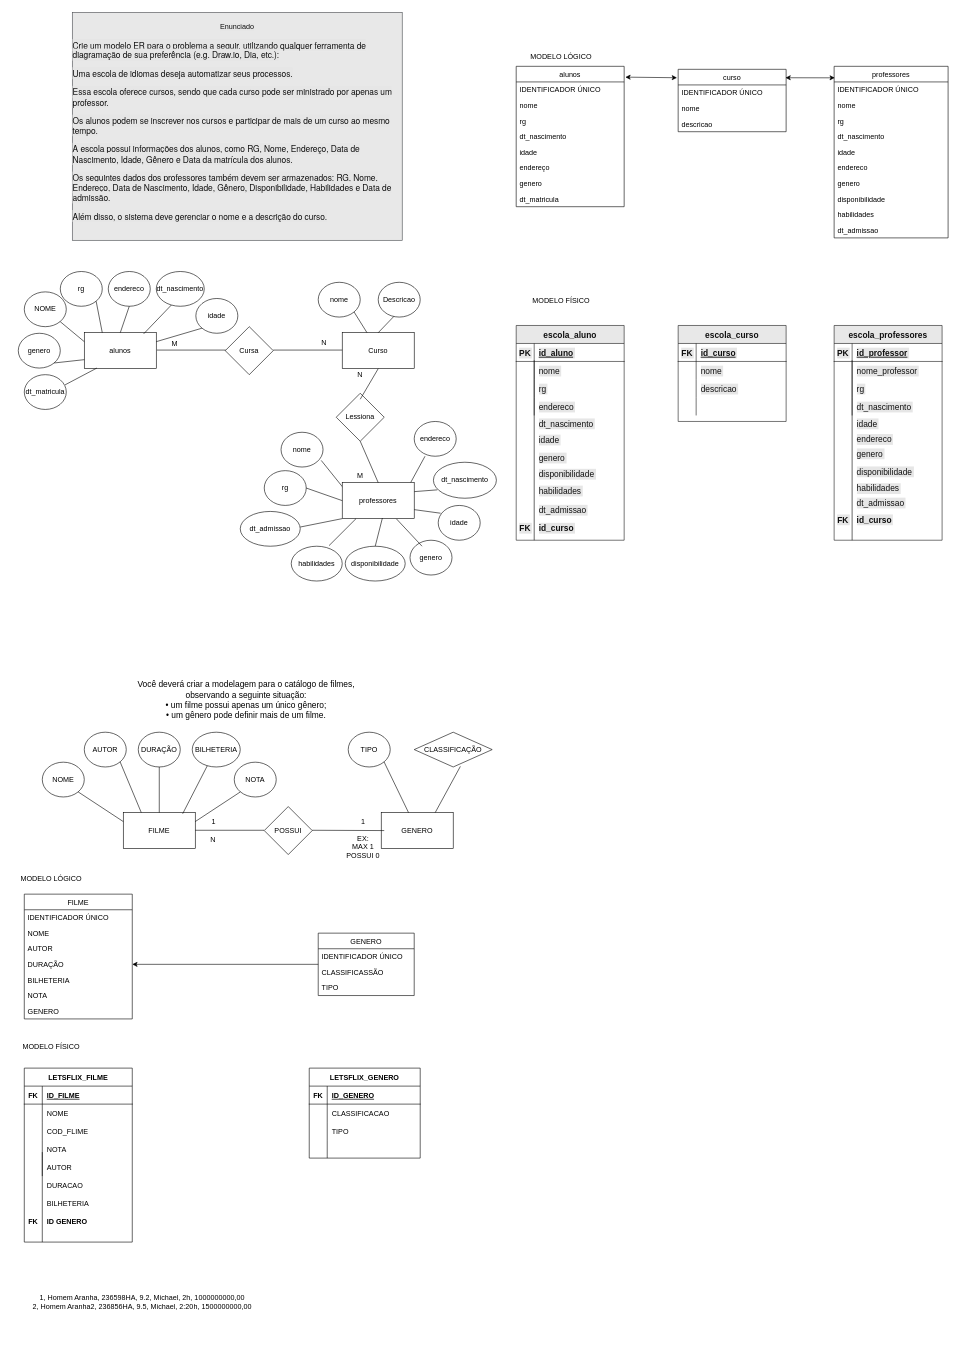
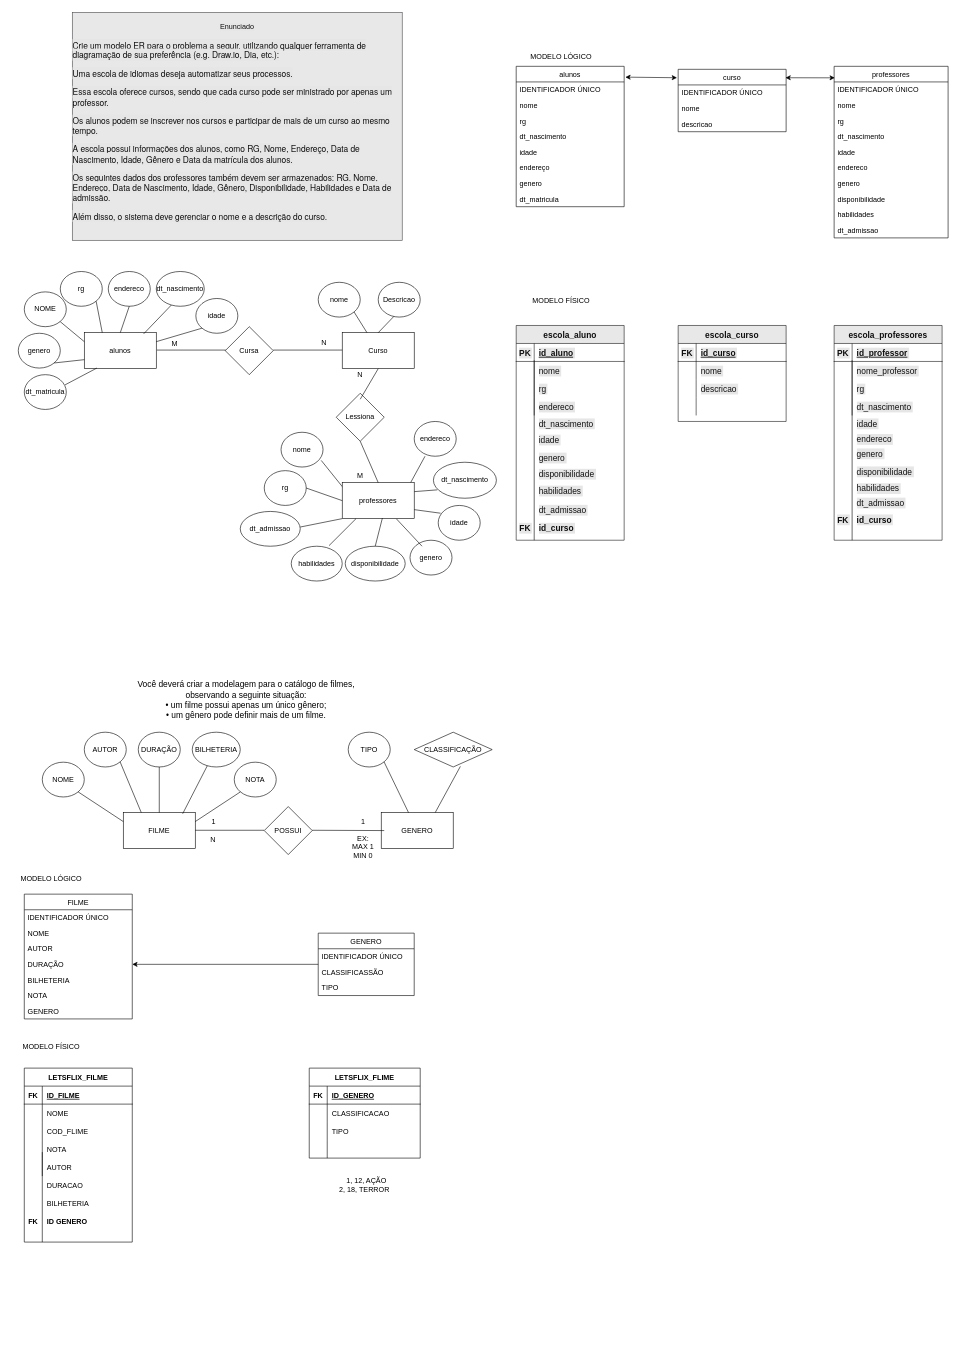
node "EX: MAX 1 POSSUI 0": label "EX: MAX 1 POSSUI 0" -> "EX: MAX 1 MIN 0"
node "LETSFLIX_GENERO": label "LETSFLIX_GENERO" -> "LETSFLIX_FLIME"
node "1, 12, AÇÃO 2, 18, TERROR": added
node "1, Homem Aranha, 236598HA, 9.2, Michael, 2h, 1000000000,00 2, Homem Aranha2, 236856HA, 9.5, Michael, 2:20h, 1500000000,00": removed
